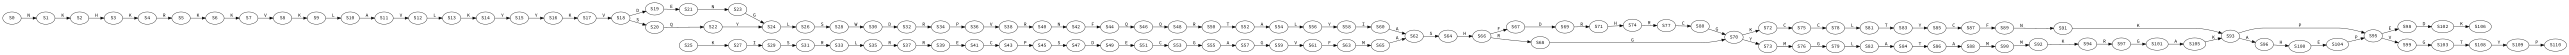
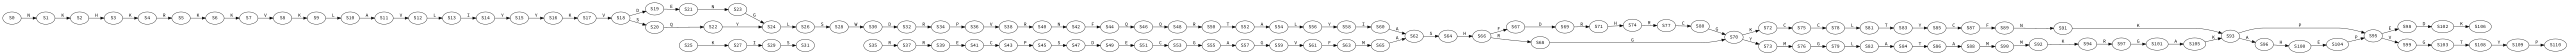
edge "S13" -> "S14": label "K" -> "I"
node "S33": removed
